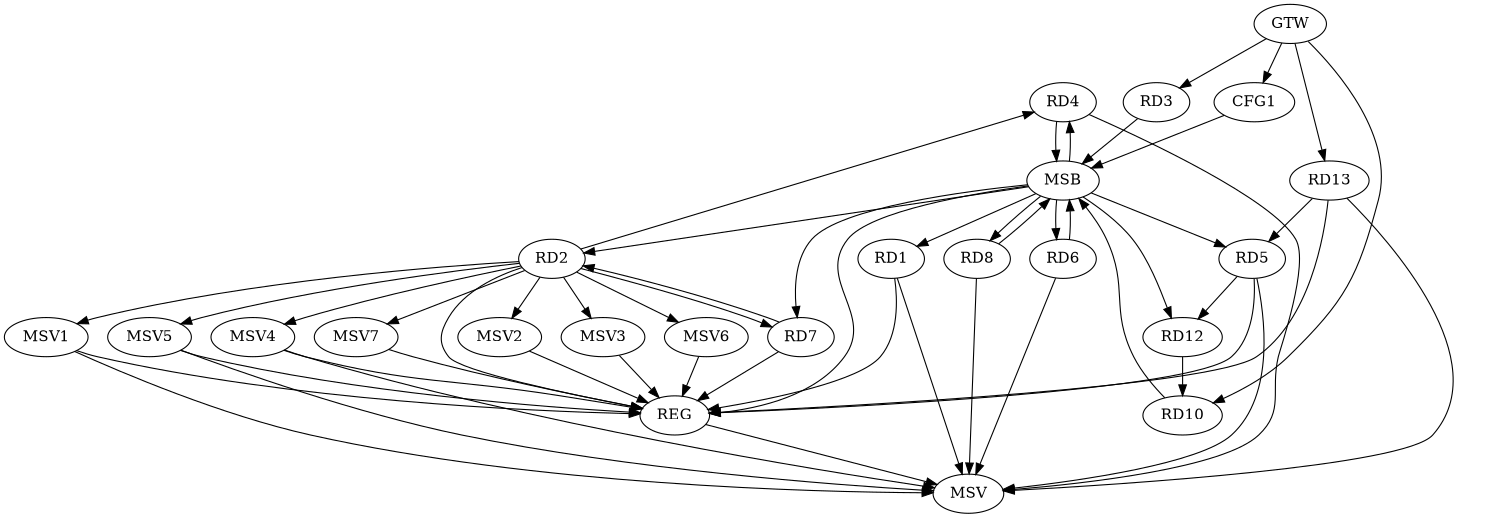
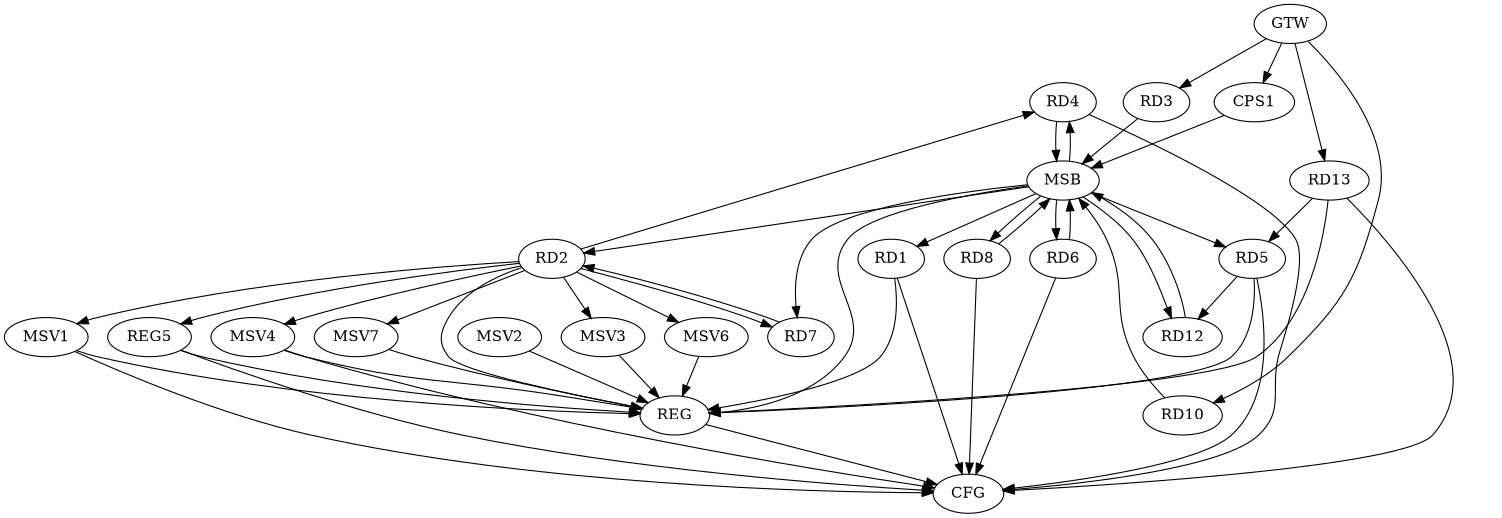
node "CFG1": label "CFG1" -> "CPS1"
edge "RD2" -> "MSV2": removed
node "MSV5": label "MSV5" -> "REG5"
edge "RD12" -> "RD10": now "RD12" -> "MSB"
edge "RD7" -> "REG": removed
node "MSV": label "MSV" -> "CFG"
